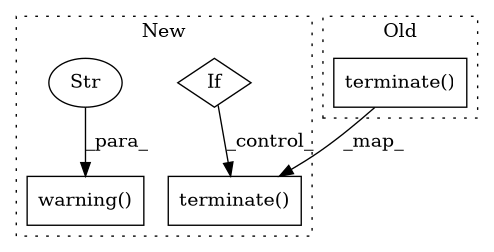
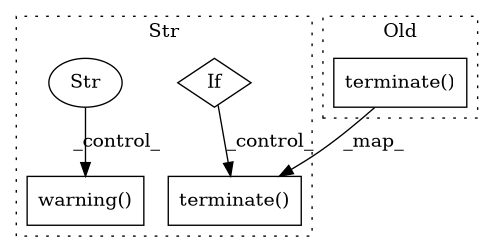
cluster "New": label "New" -> "Str"
edge "Str" -> "warning()": label "_para_" -> "_control_"
